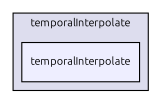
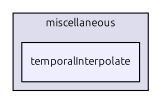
cluster "temporalInterpolate": label "temporalInterpolate" -> "miscellaneous"
